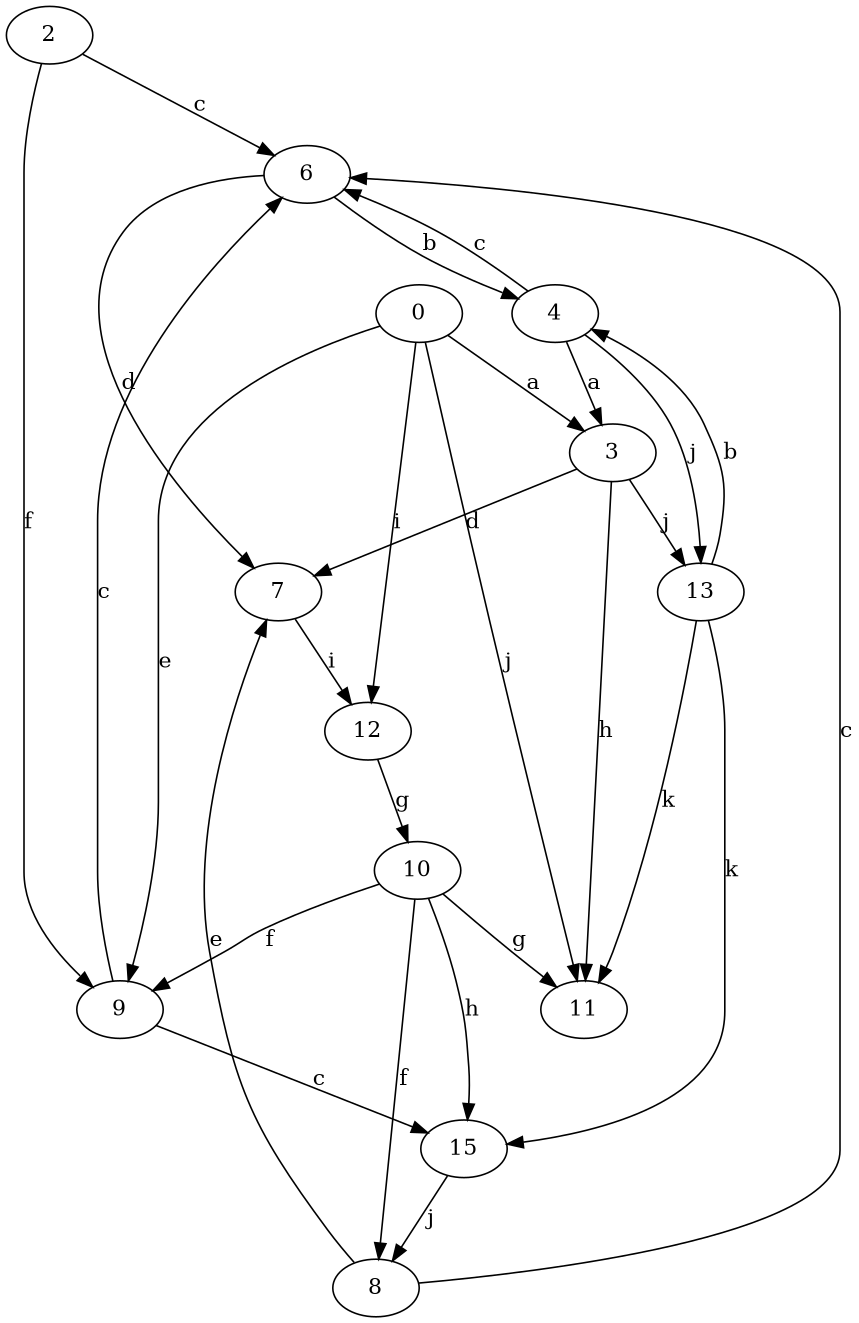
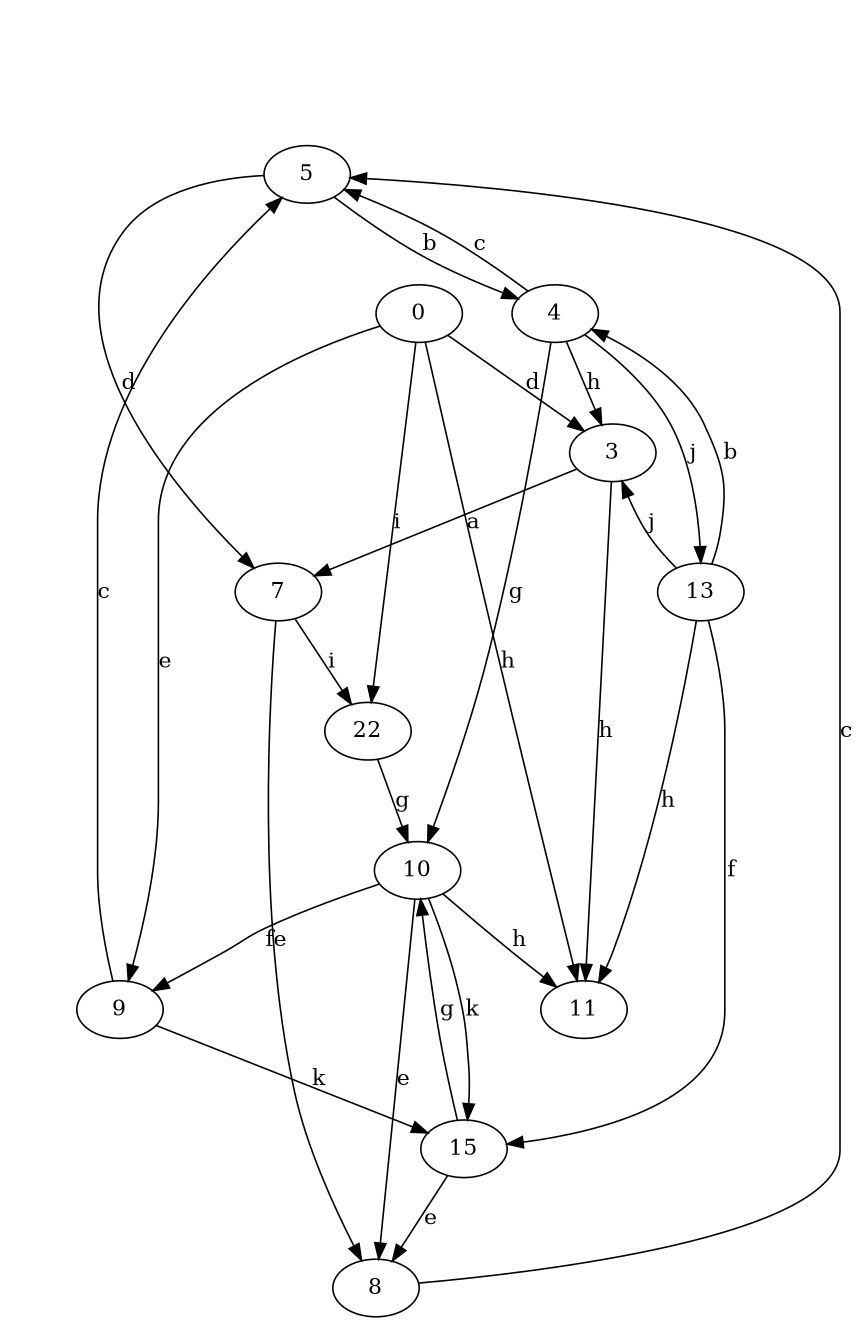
node "2": removed
node "6": label "6" -> "5"
edge "0" -> "3": label "a" -> "d"
edge "4" -> "3": label "a" -> "h"
edge "3" -> "13": reversed
edge "3" -> "7": label "d" -> "a"
edge "4" -> "10": added, label "g"
edge "0" -> "11": label "j" -> "h"
node "12": label "12" -> "22"
edge "13" -> "11": label "k" -> "h"
edge "13" -> "15": label "k" -> "f"
edge "10" -> "11": label "g" -> "h"
edge "8" -> "7": reversed
edge "10" -> "15": label "h" -> "k"
edge "15" -> "10": added, label "g"
edge "9" -> "15": label "c" -> "k"
edge "10" -> "8": label "f" -> "e"
edge "15" -> "8": label "j" -> "e"
